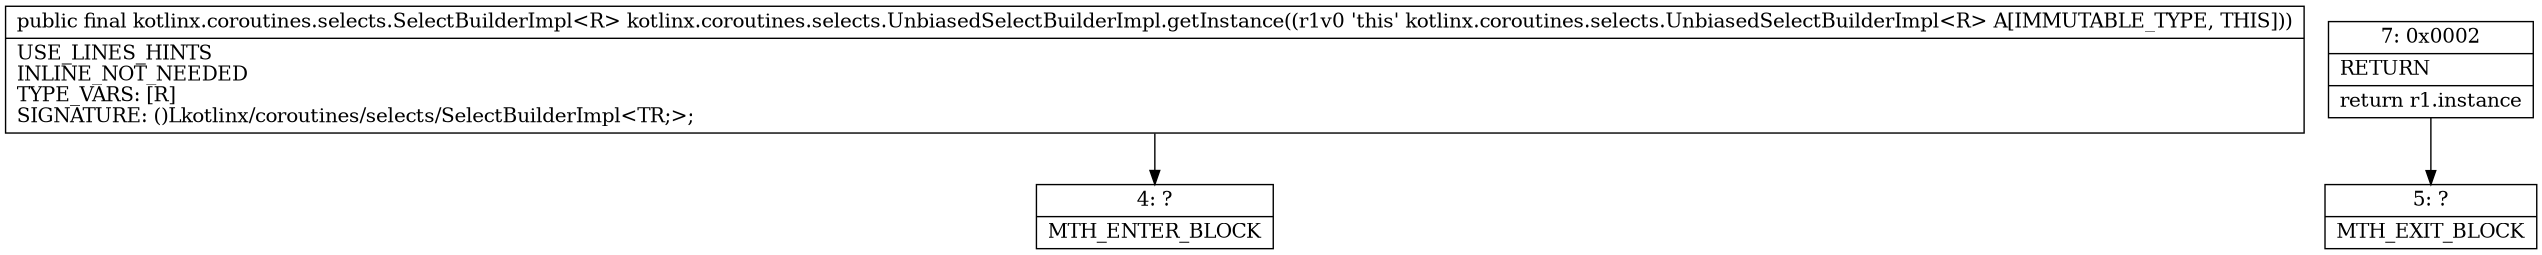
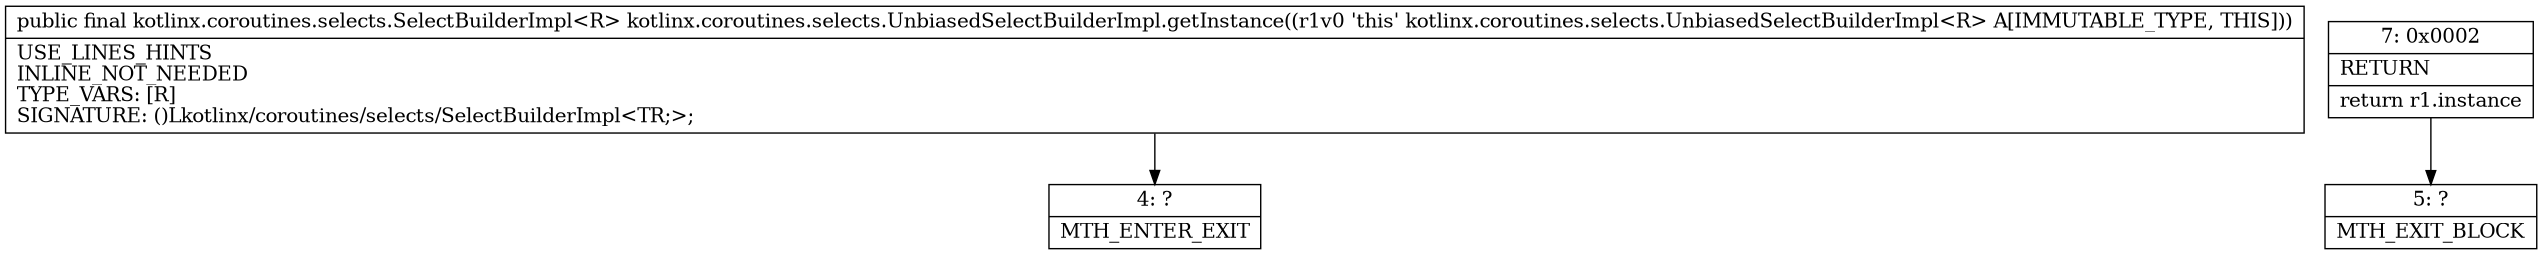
node "4: ?": text "MTH_ENTER_BLOCK" -> "MTH_ENTER_EXIT"
